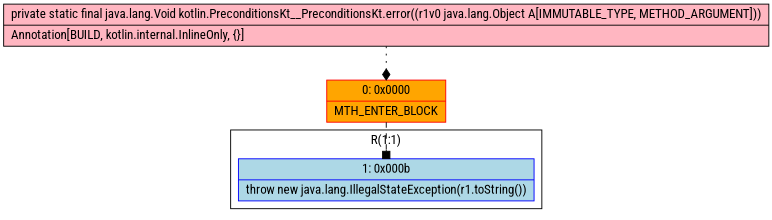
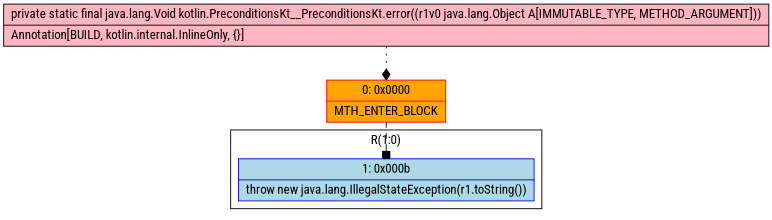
cluster "R(1:1)": label "R(1:1)" -> "R(1:0)"
